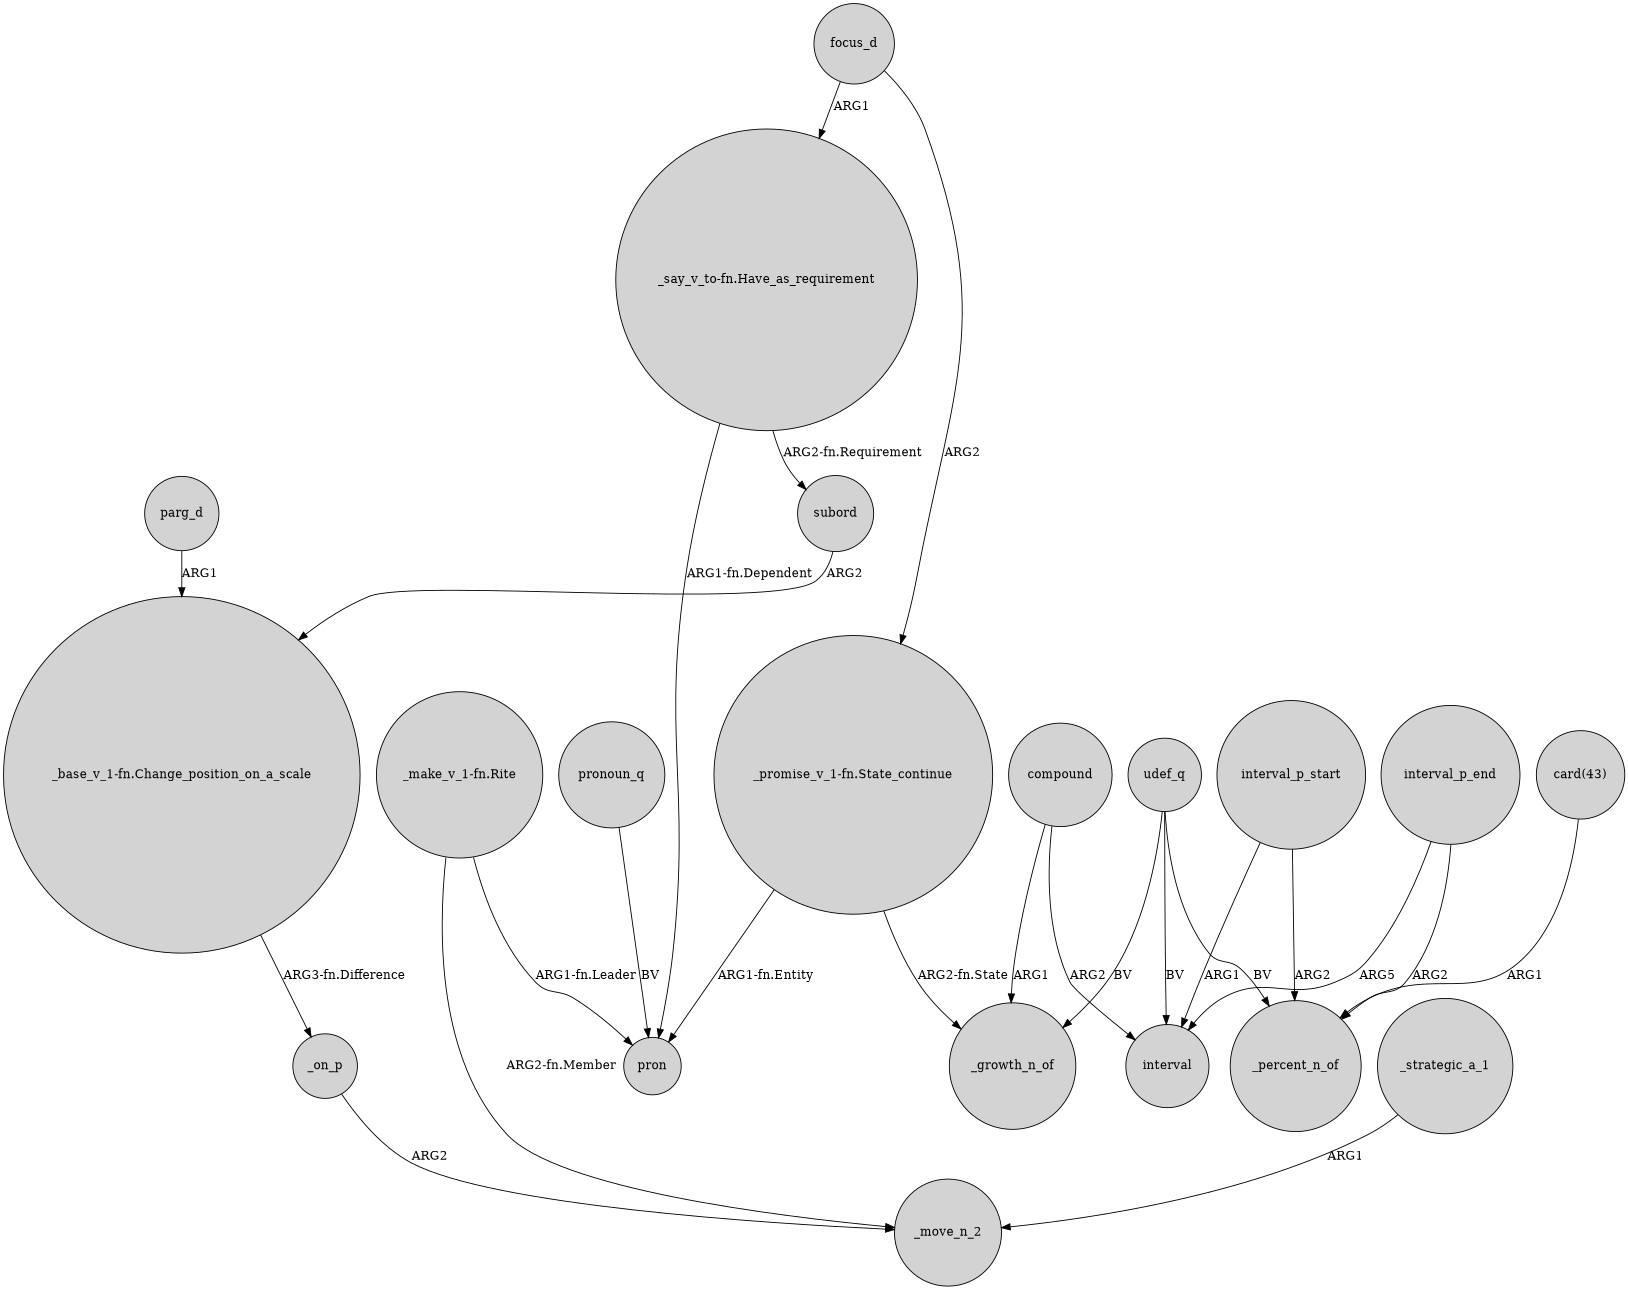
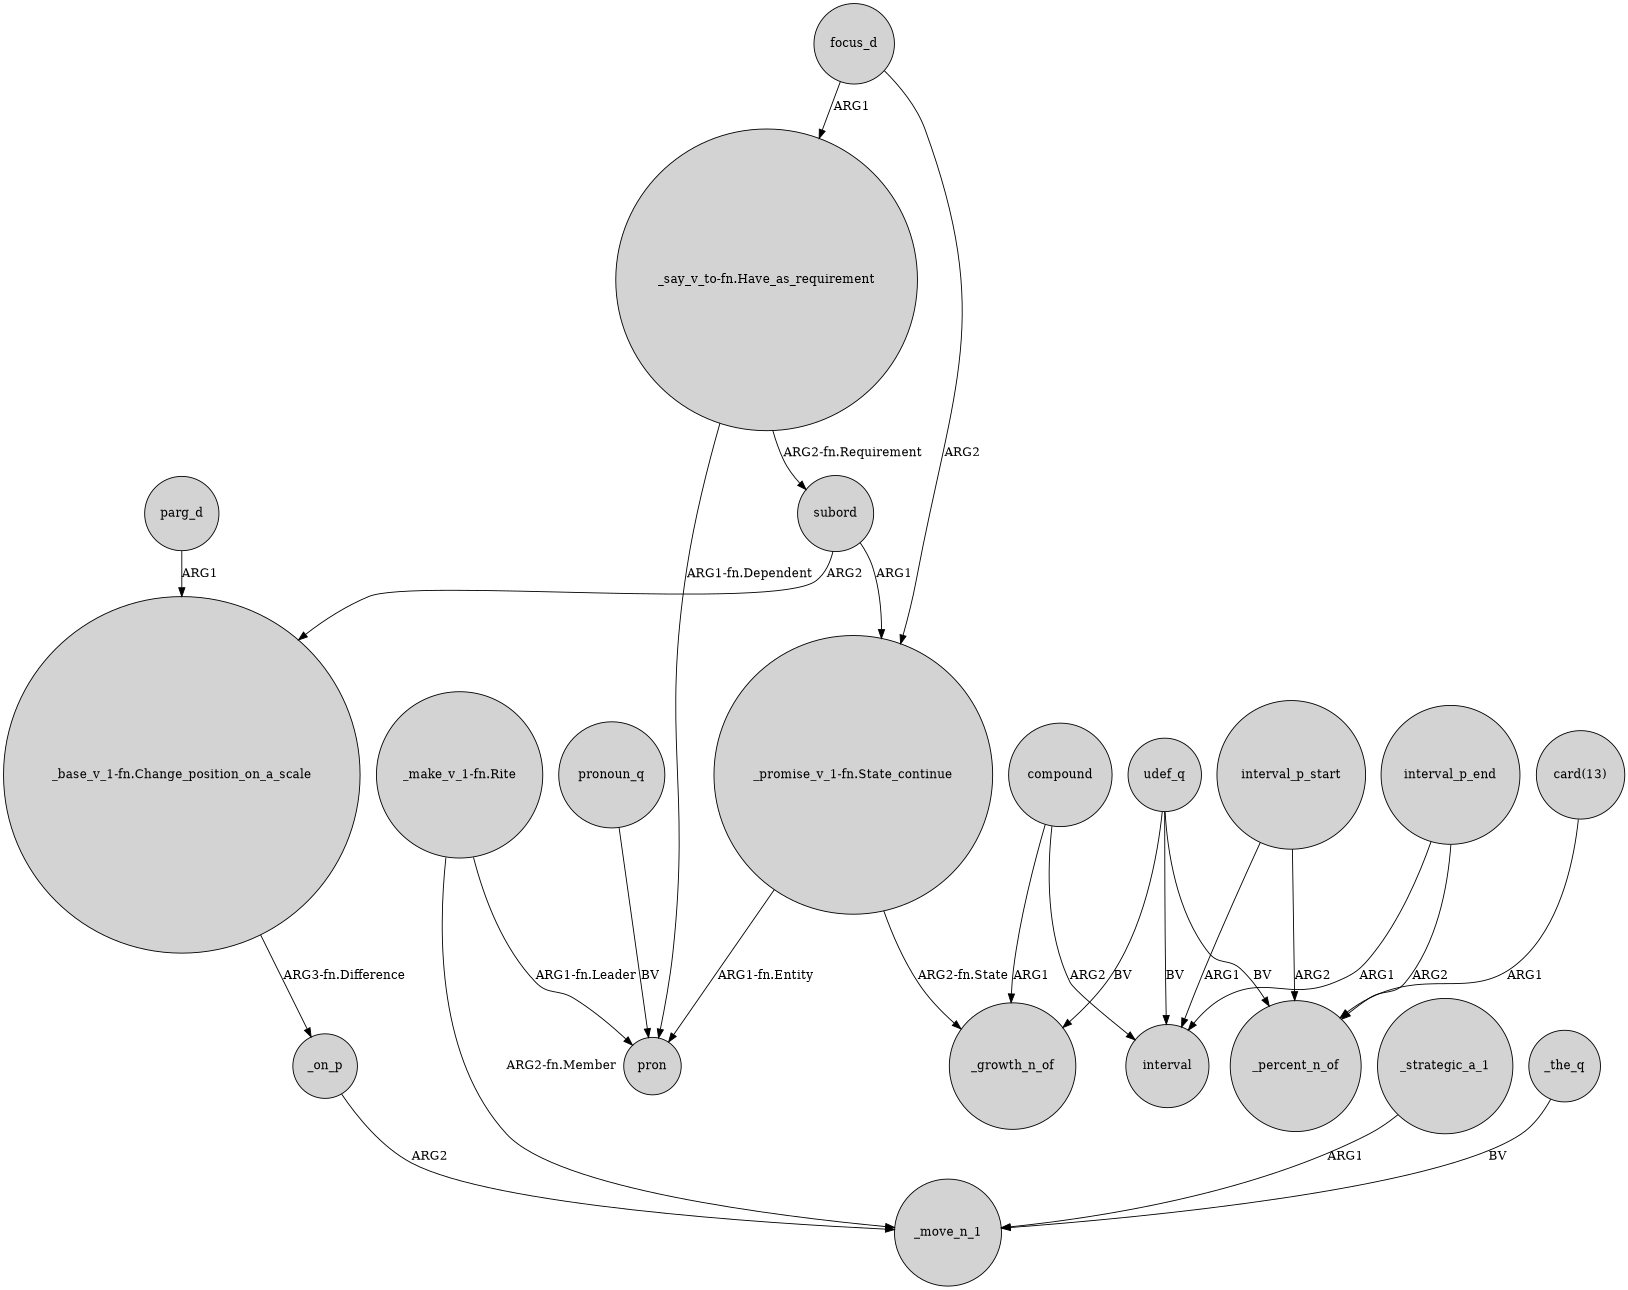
edge "subord" -> "_promise_v_1-fn.State_continue": added, label "ARG1"
node "card(43)": label "card(43)" -> "card(13)"
edge "interval_p_end" -> "interval": label "ARG5" -> "ARG1"
node "_the_q": added
node "_move_n_2": label "_move_n_2" -> "_move_n_1"
